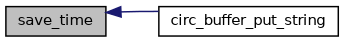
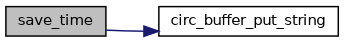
edge "circ_buffer_put_string" -> "save_time": reversed
